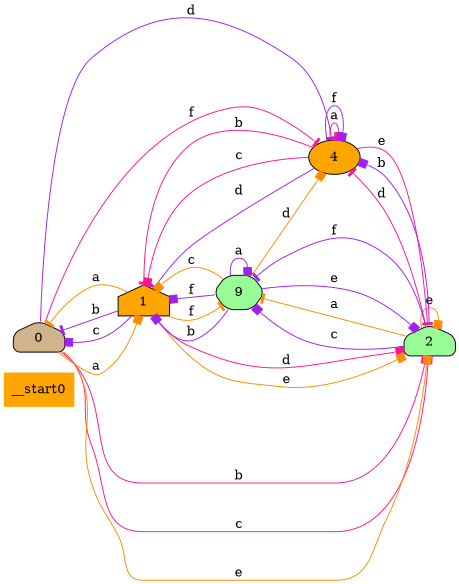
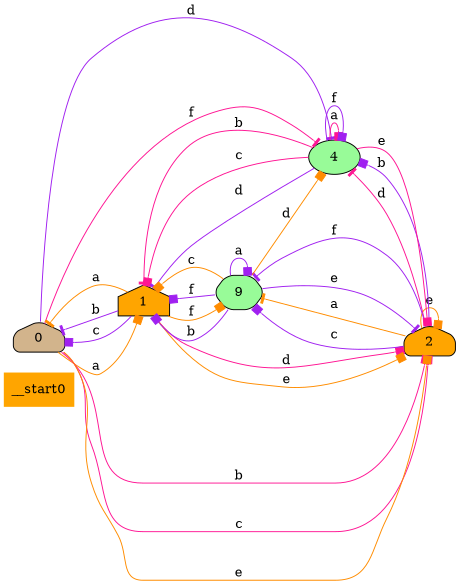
node "4": fillcolor orange -> palegreen
edge "4" -> "2": arrowhead tee -> box
edge "9" -> "2": arrowhead box -> tee
edge "1" -> "9": arrowhead tee -> box
node "2": fillcolor palegreen -> orange
